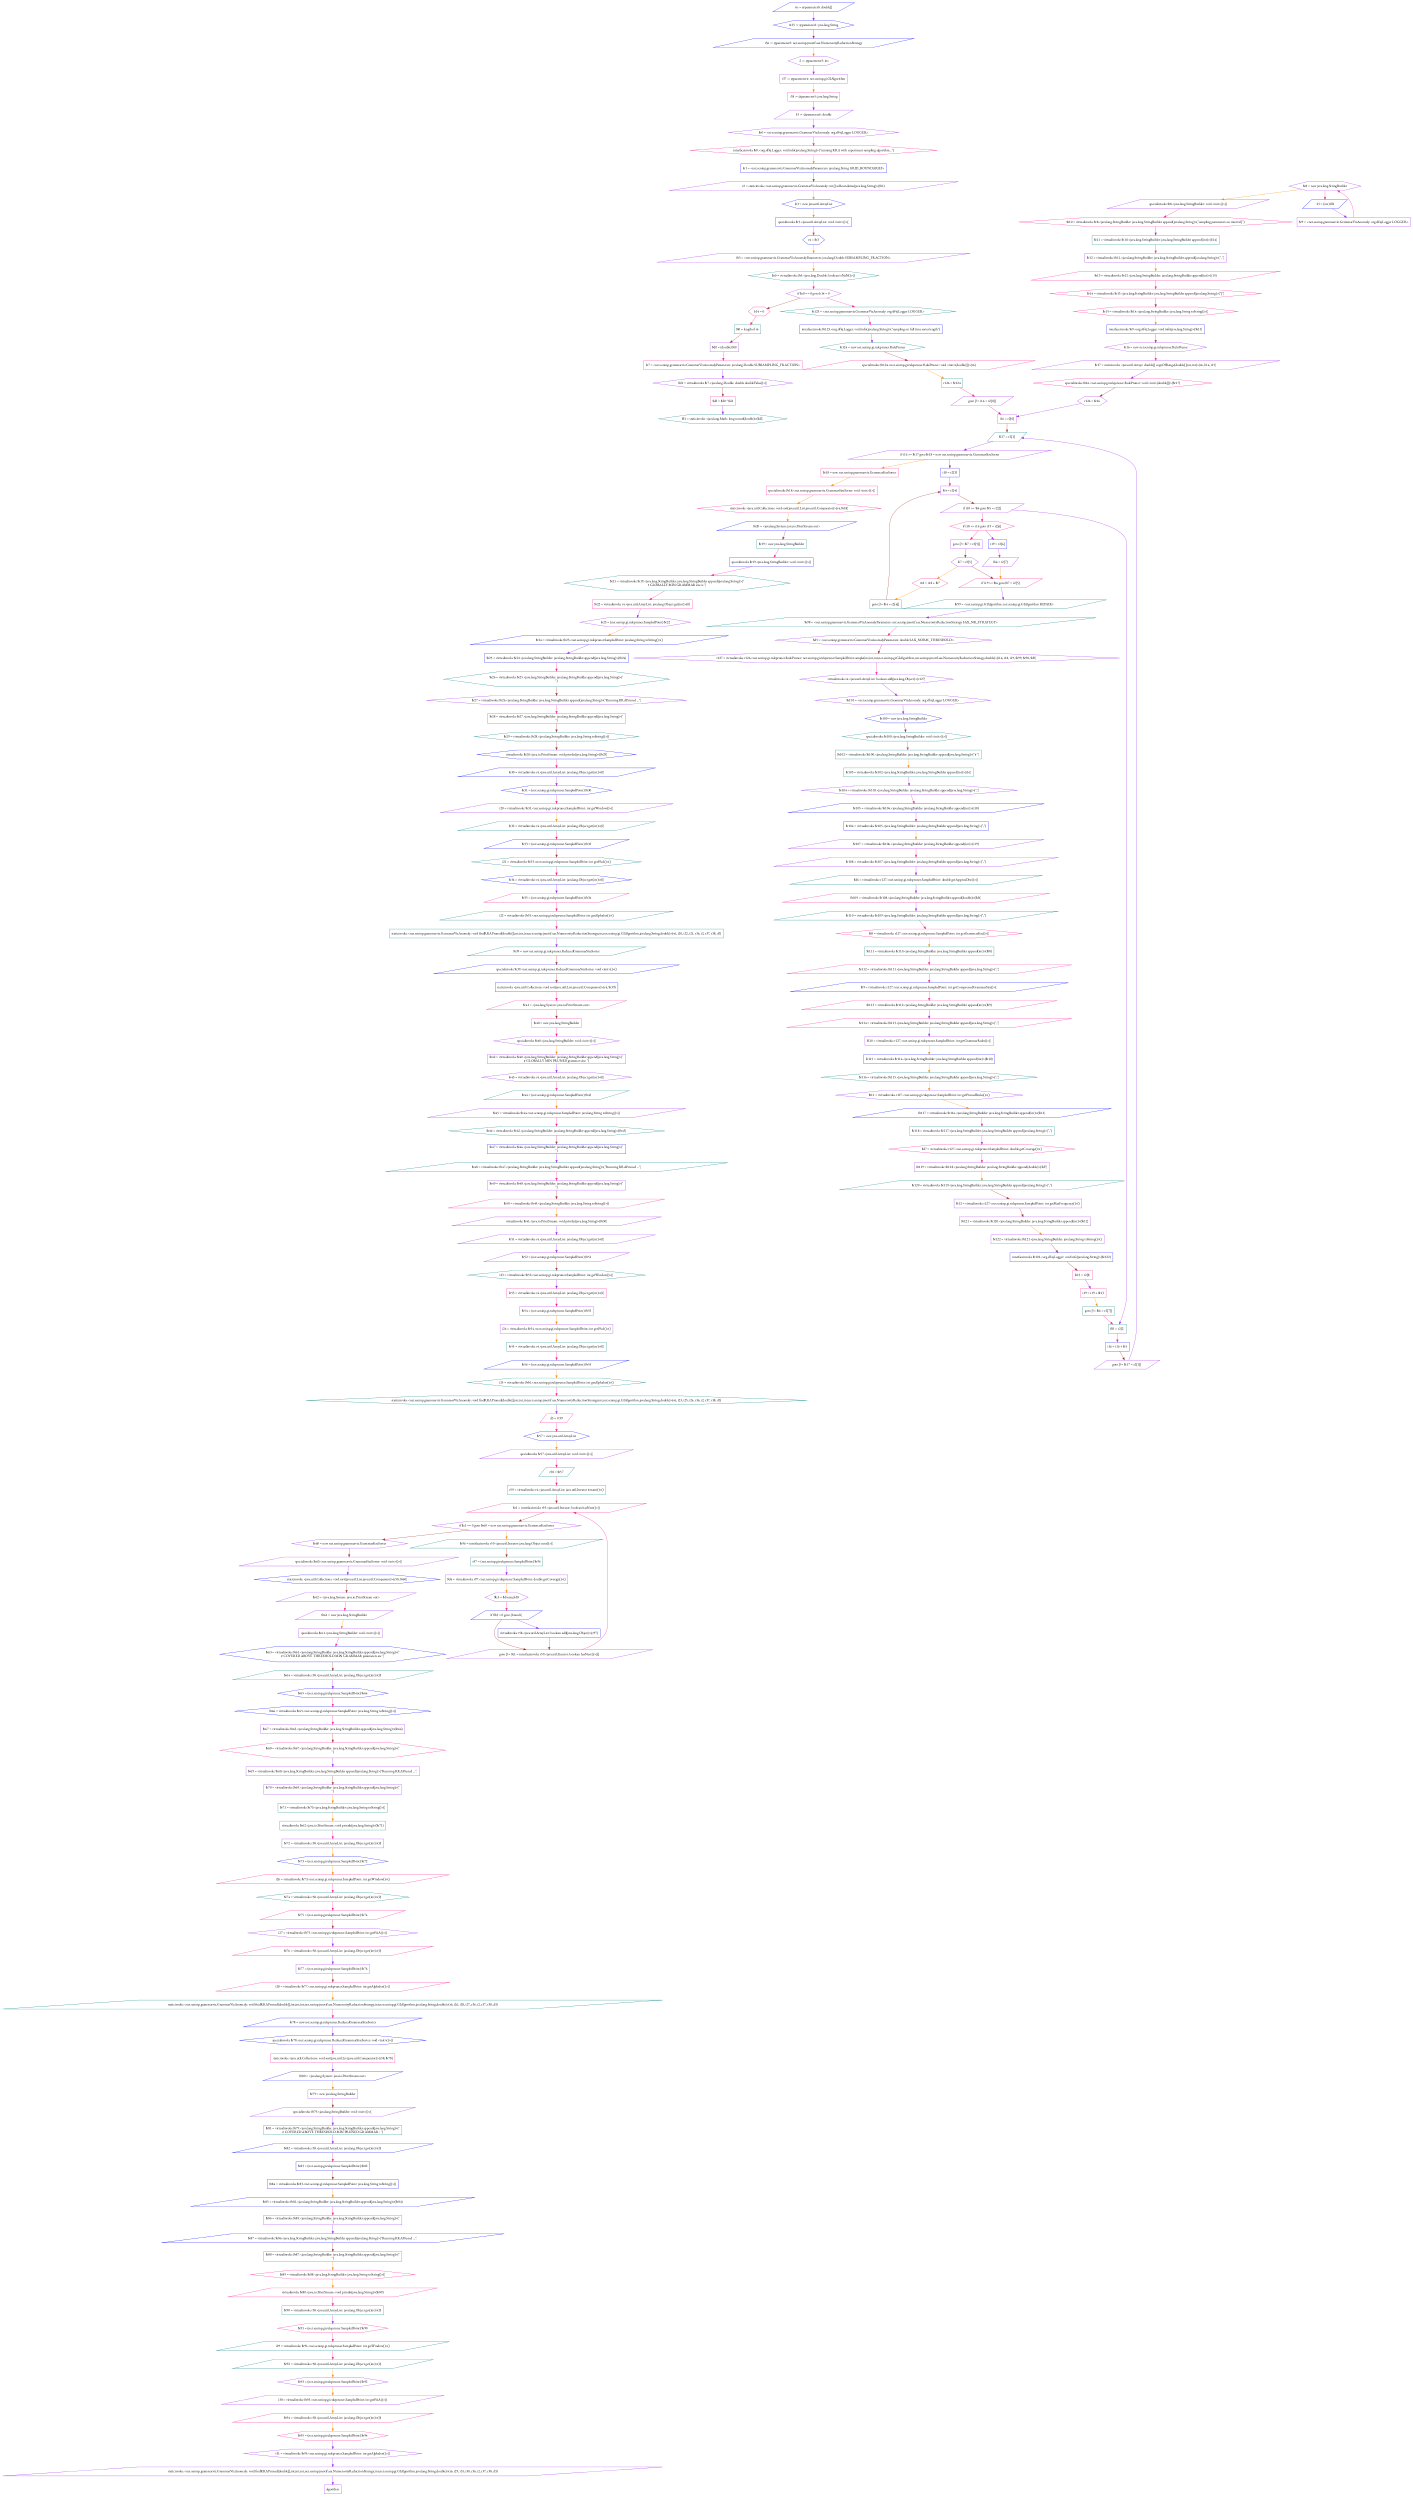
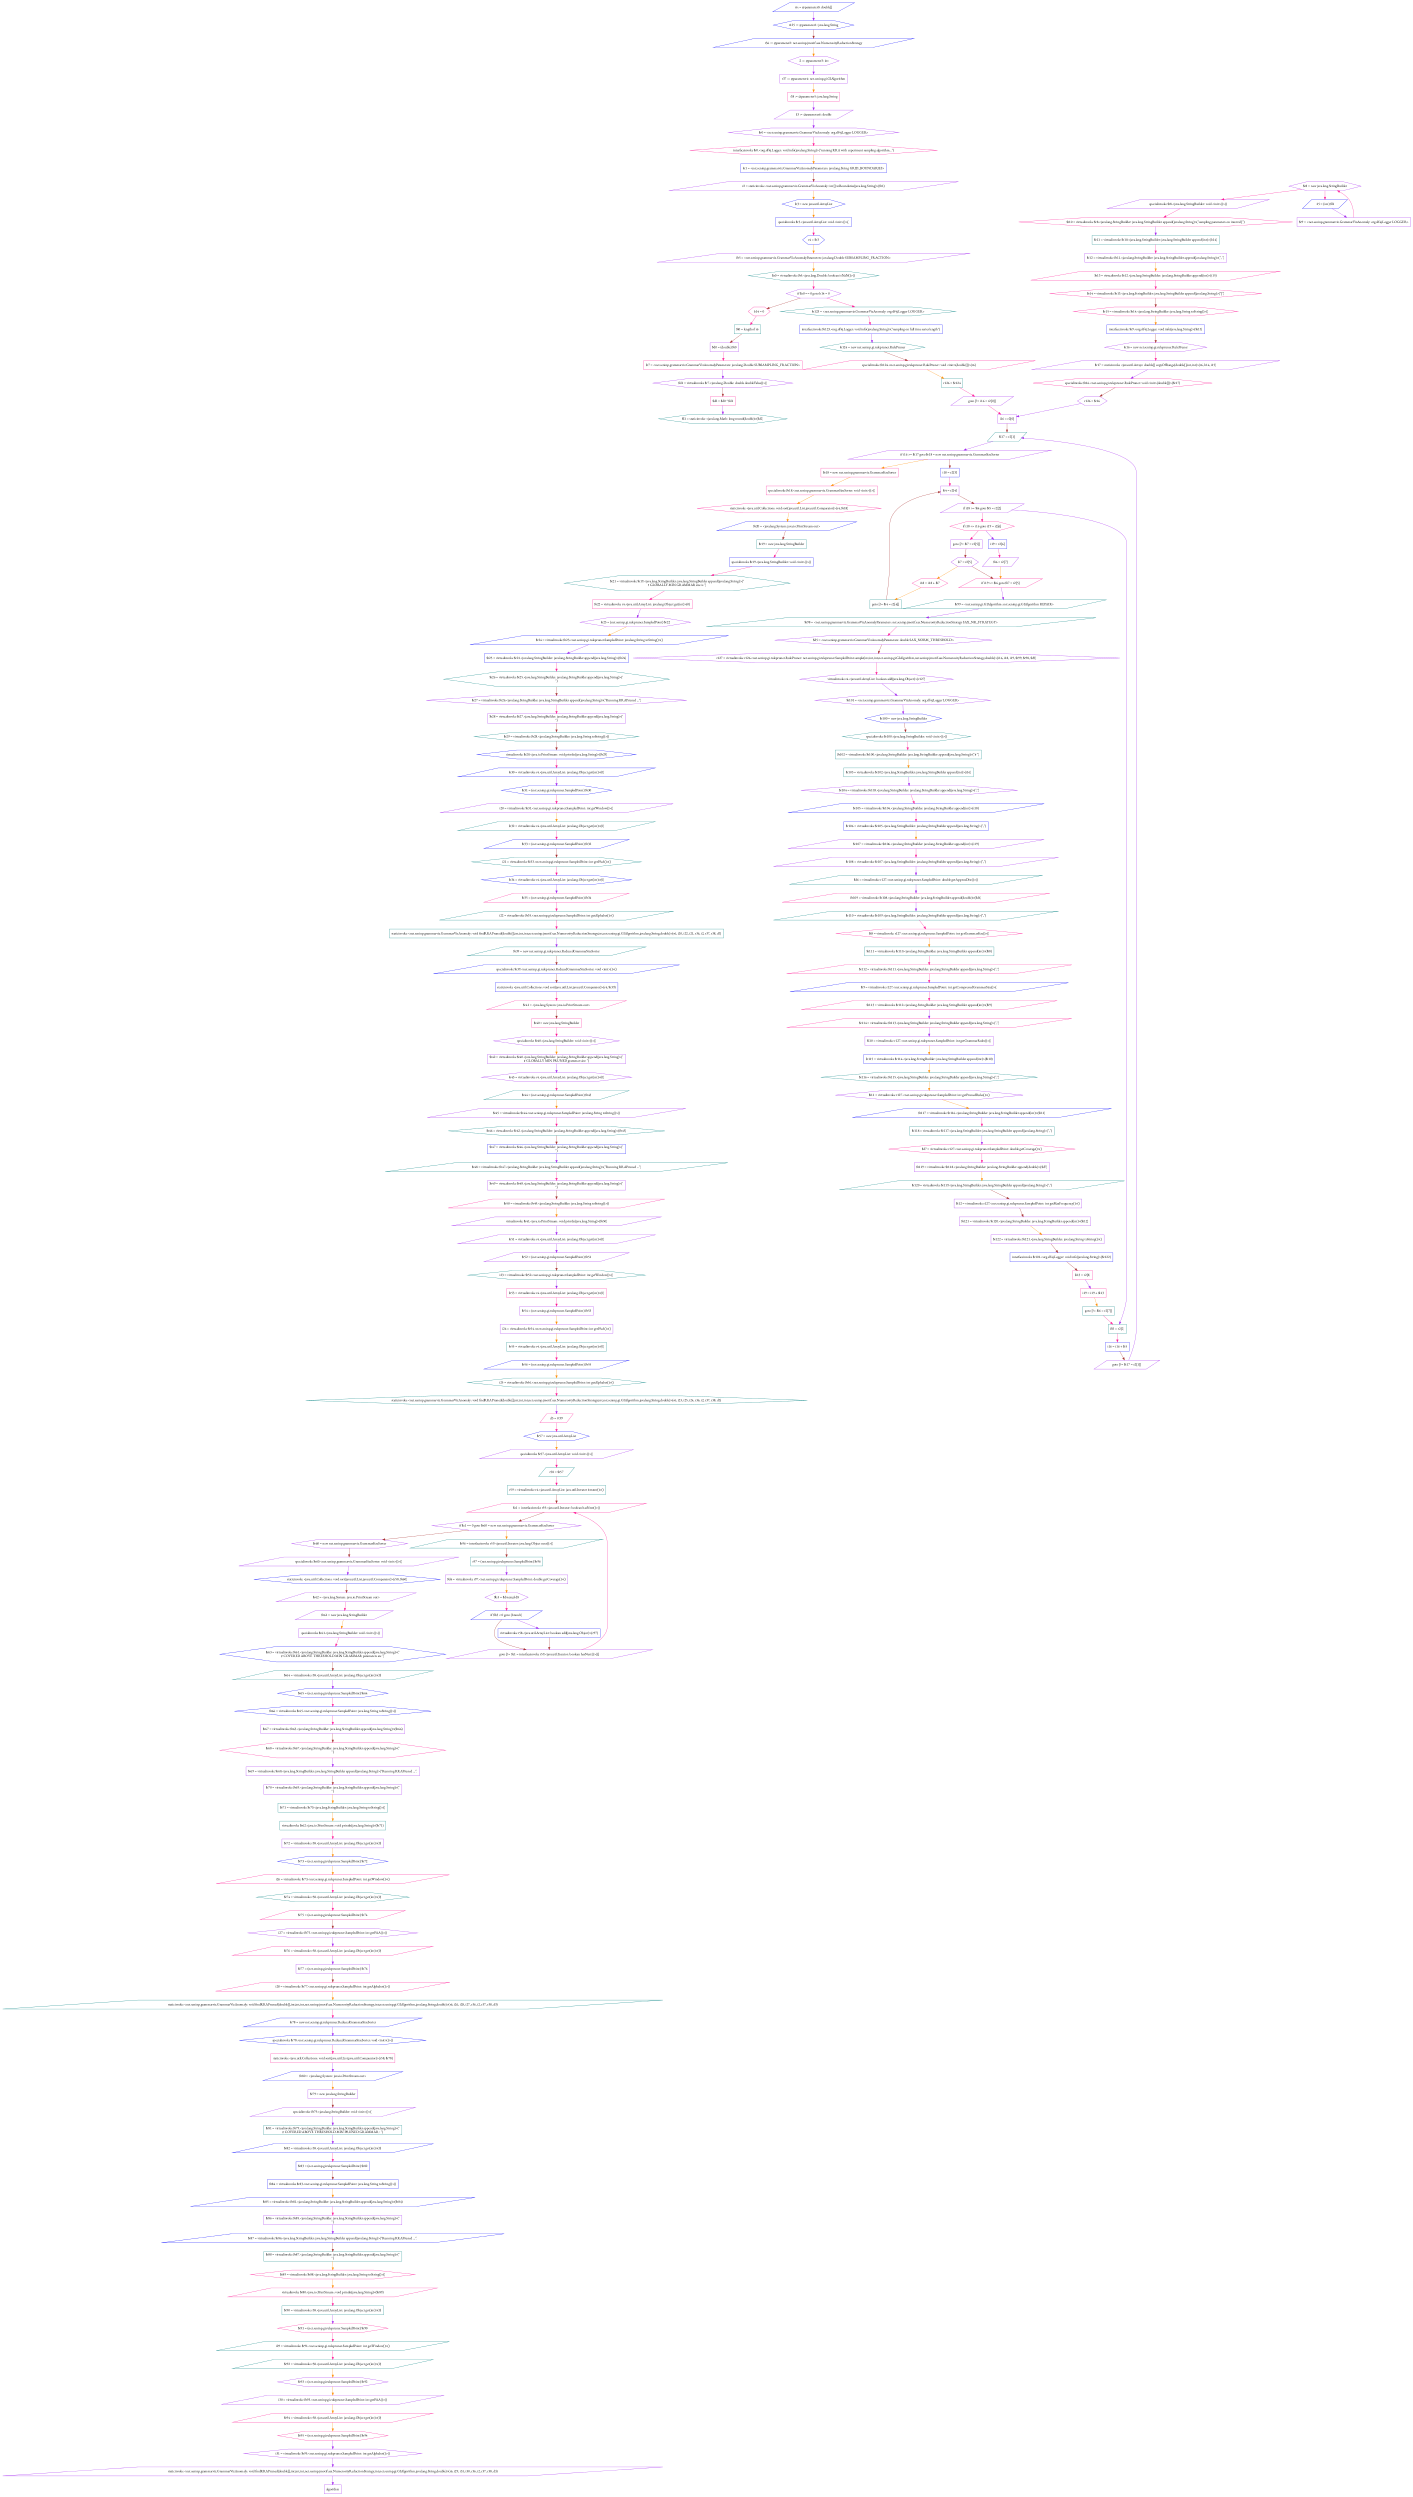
edge "$r8 = new java.lang.StringBuilder" -> "specialinvoke $r8.<java.lang.StringBuilder: void <init>()>()": color darkorange -> deeppink
